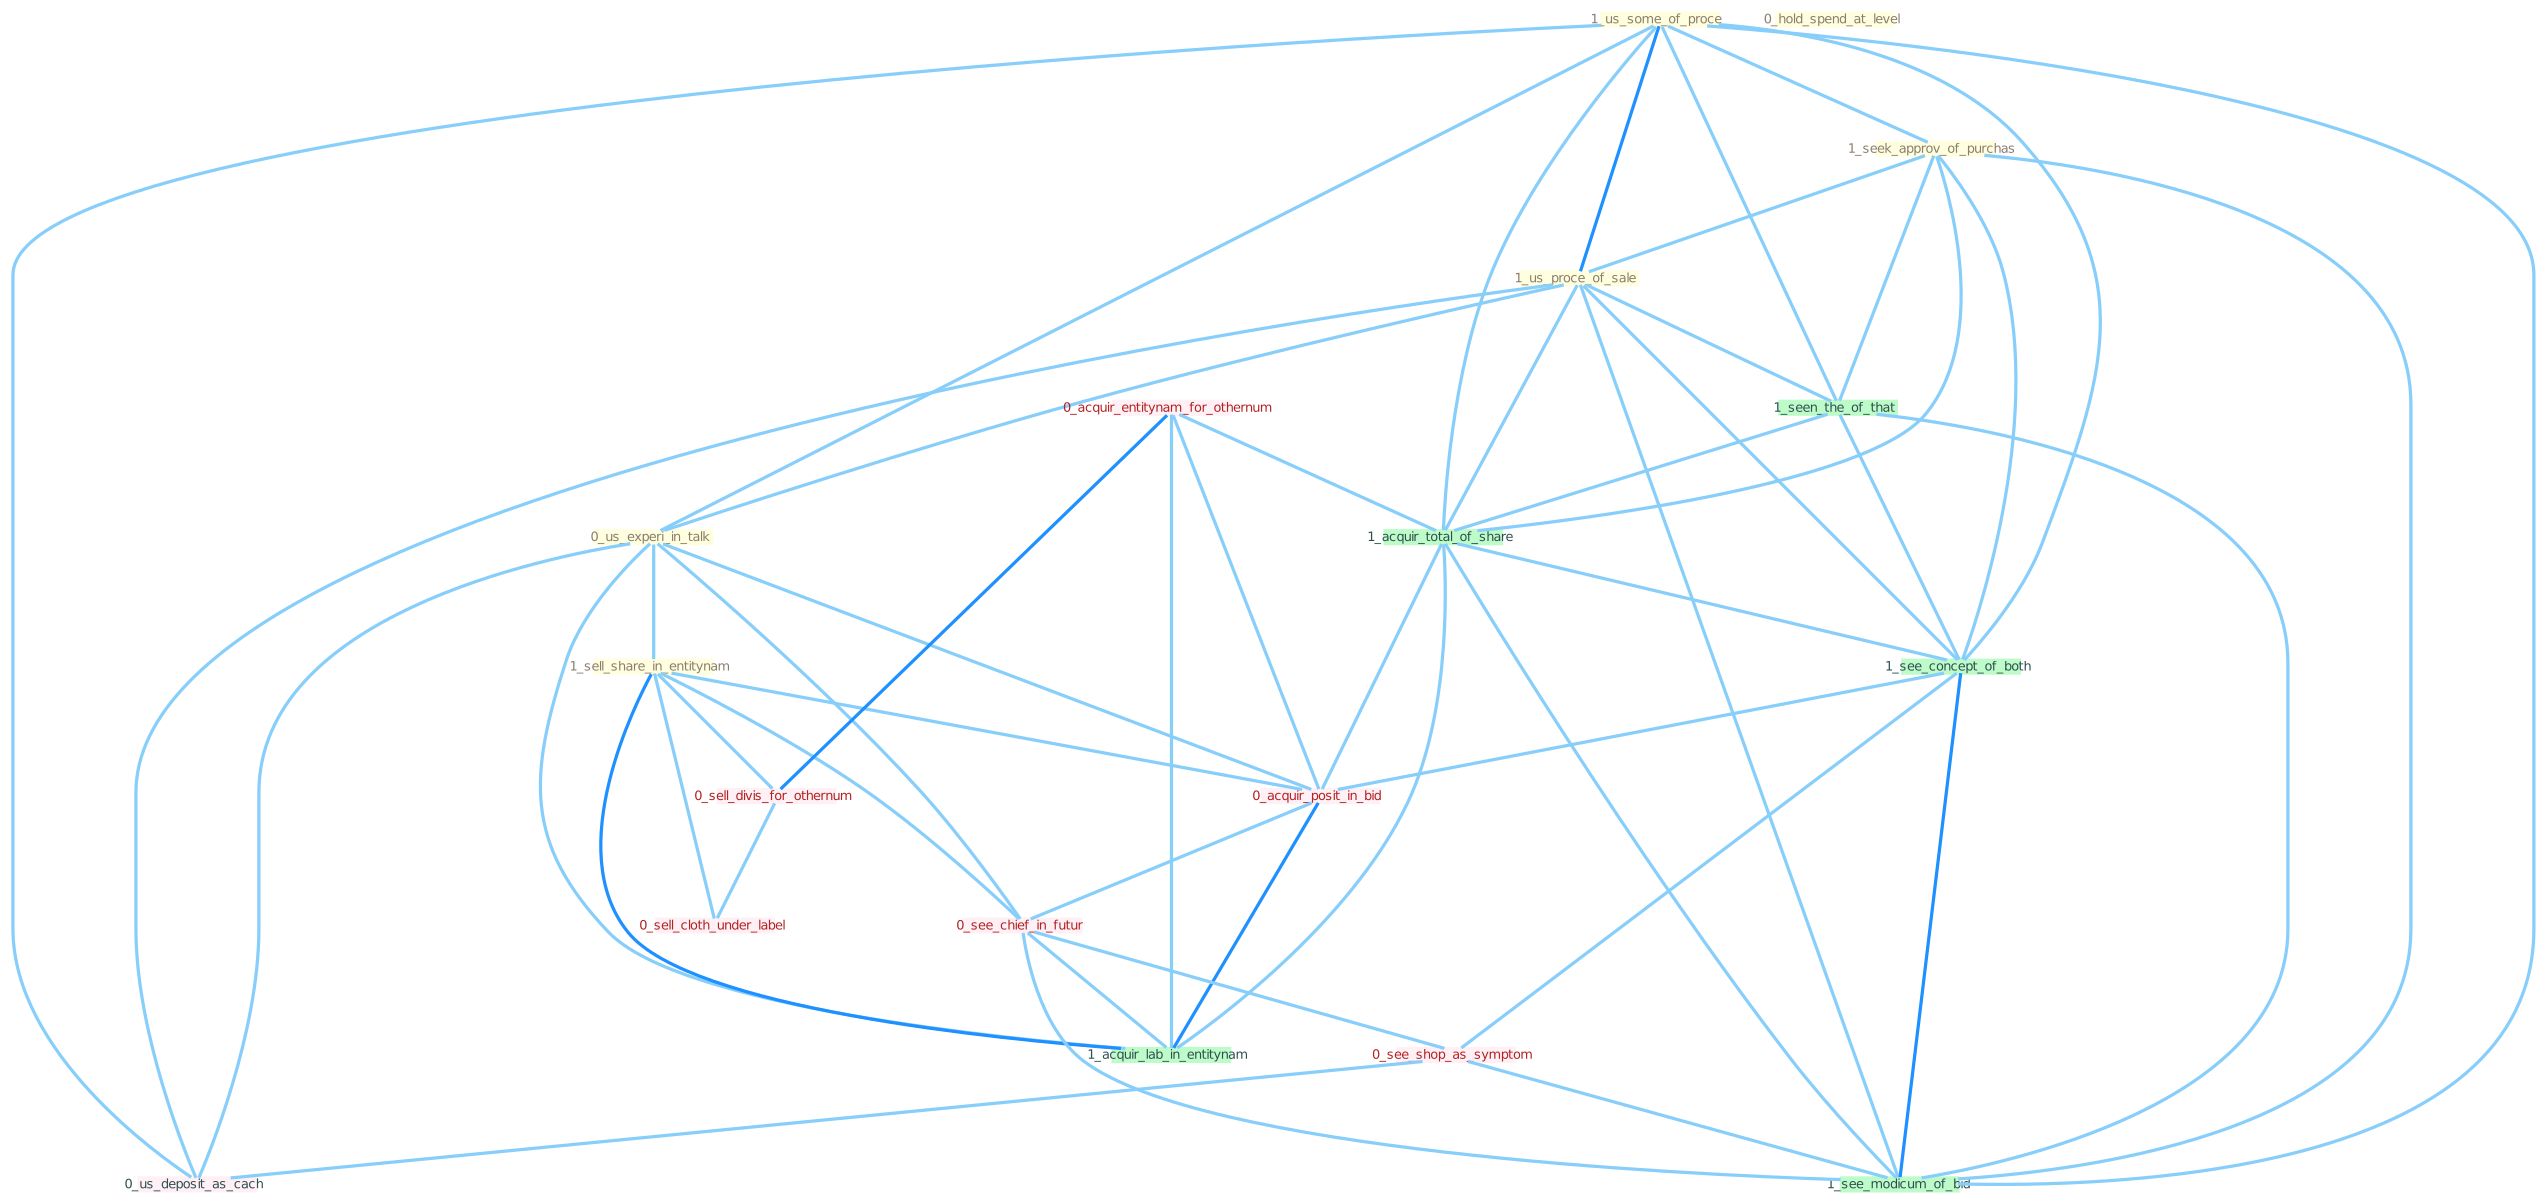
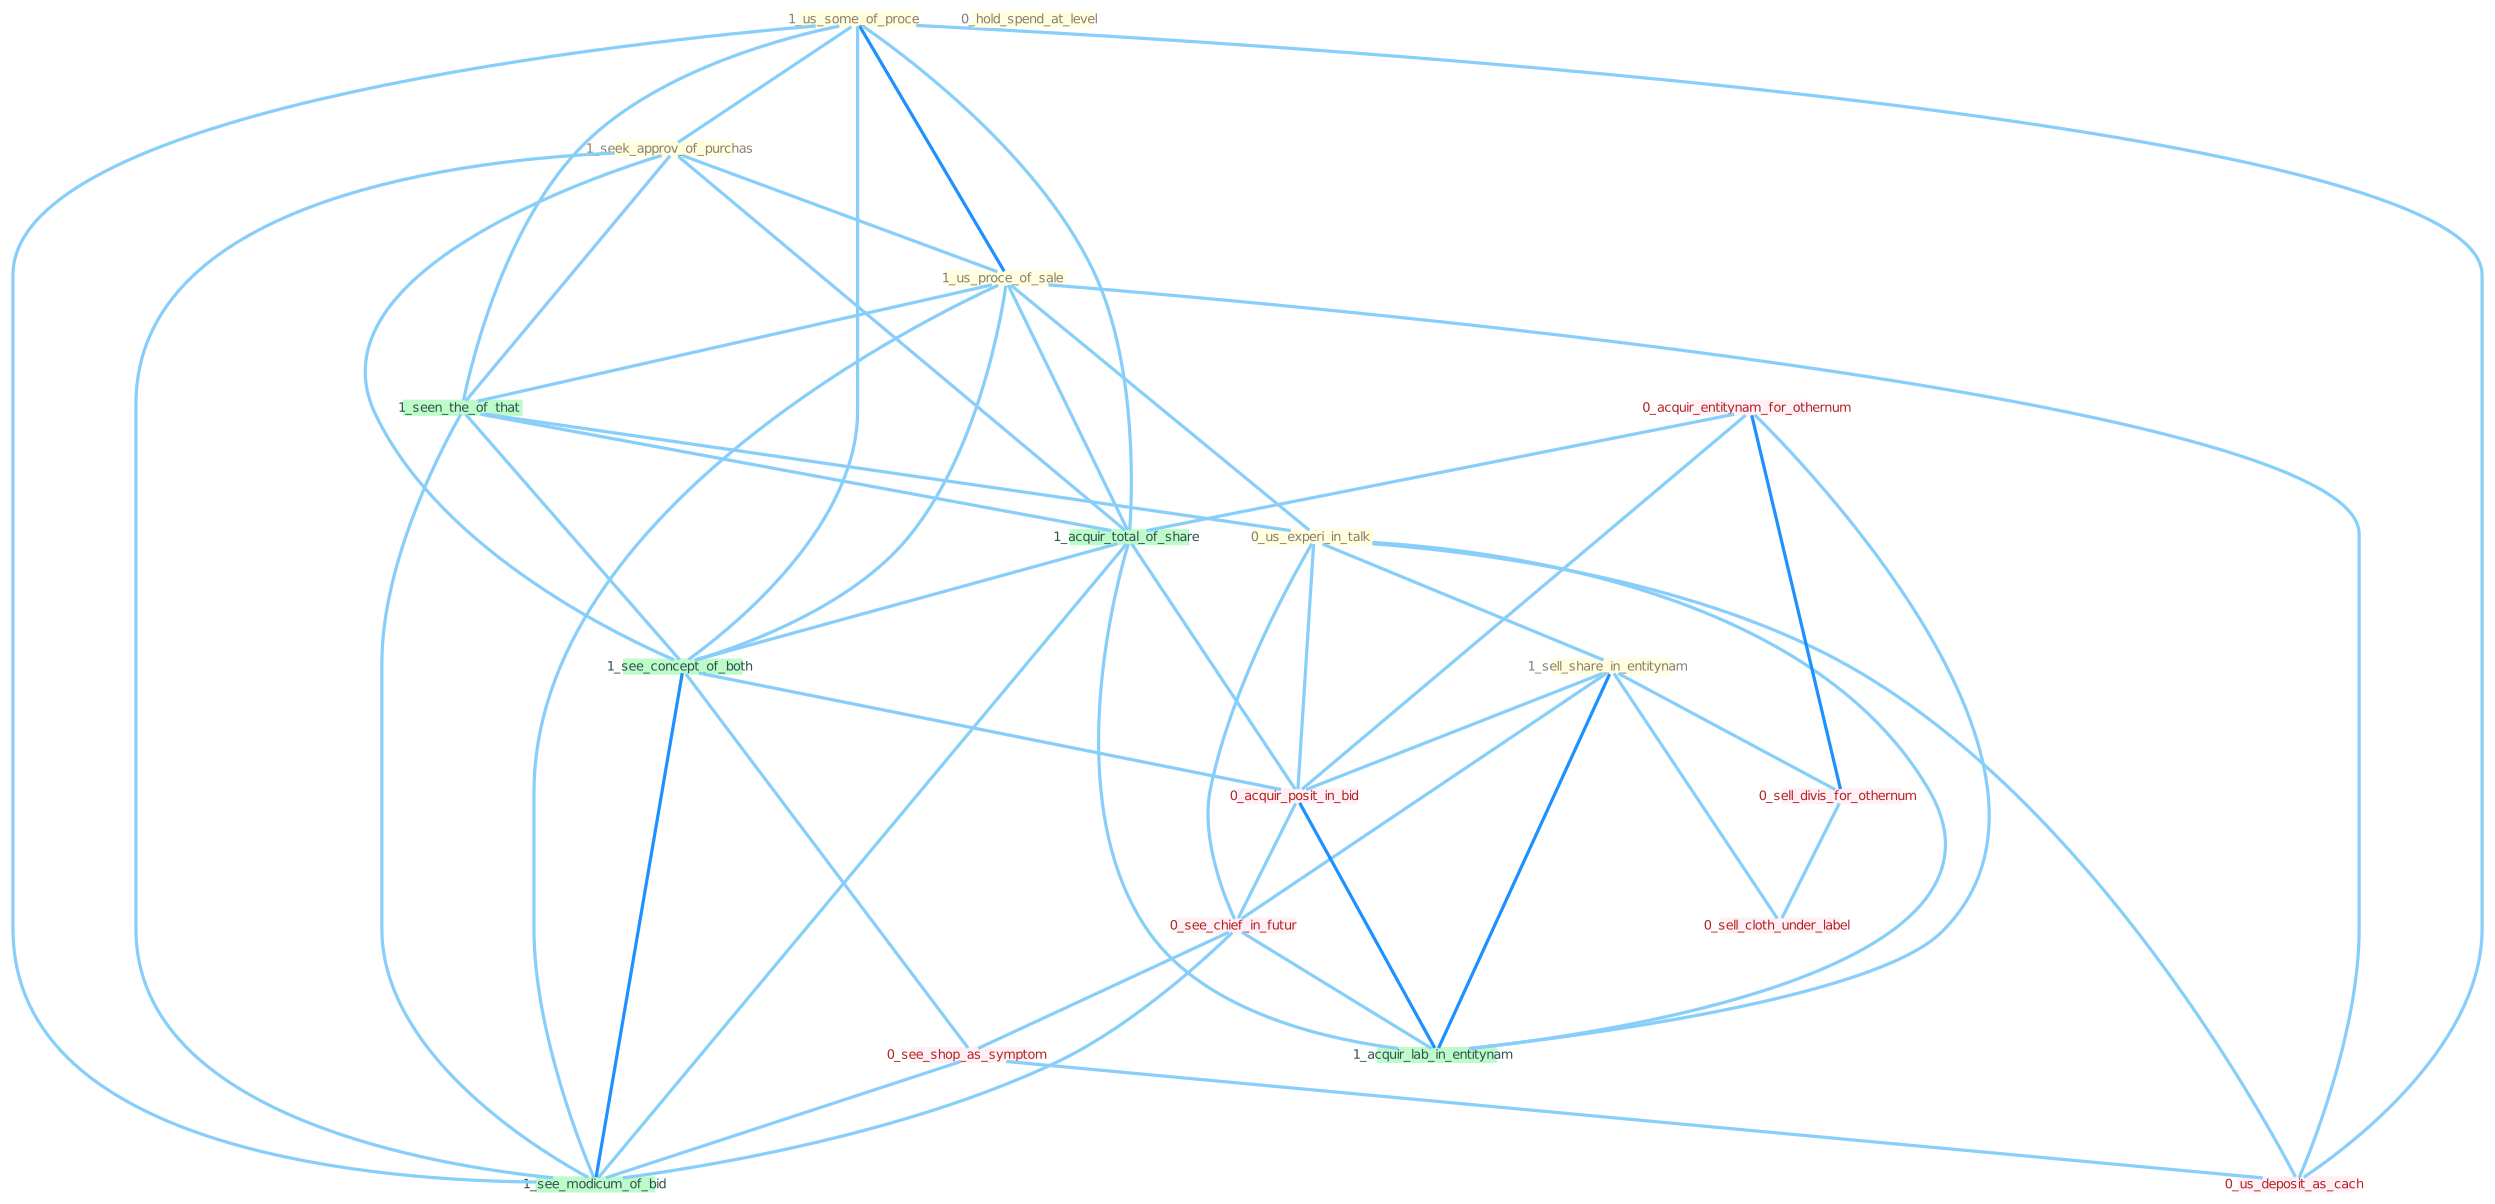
edge "1_us_some_of_proce" -- "0_us_experi_in_talk": now "1_seen_the_of_that" -- "0_us_experi_in_talk"
node "0_us_deposit_as_cach": fontcolor #2f4f4f -> #b22222
